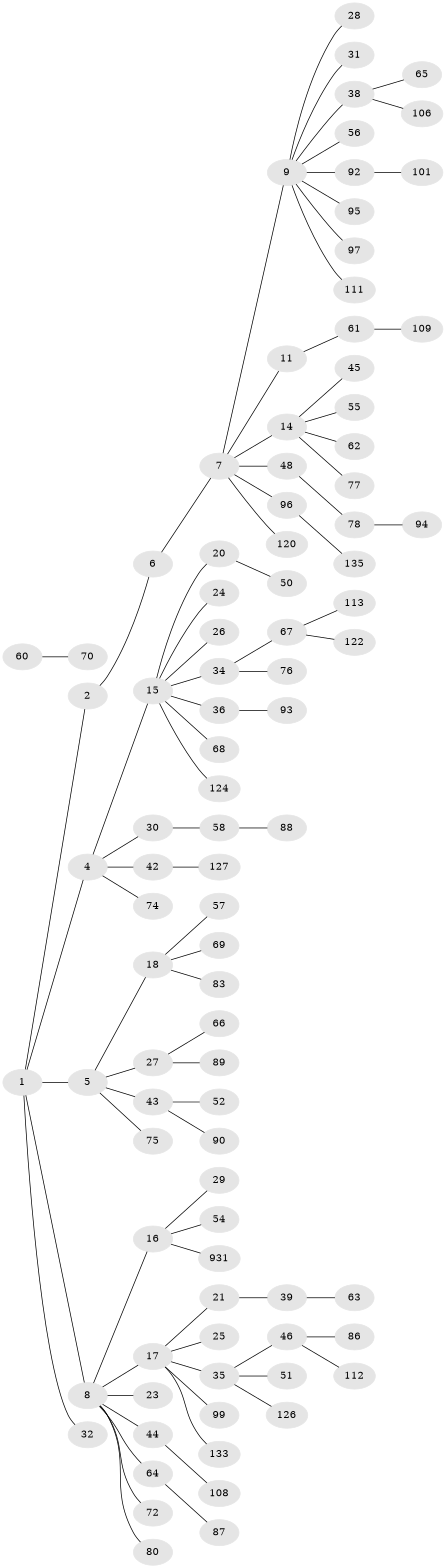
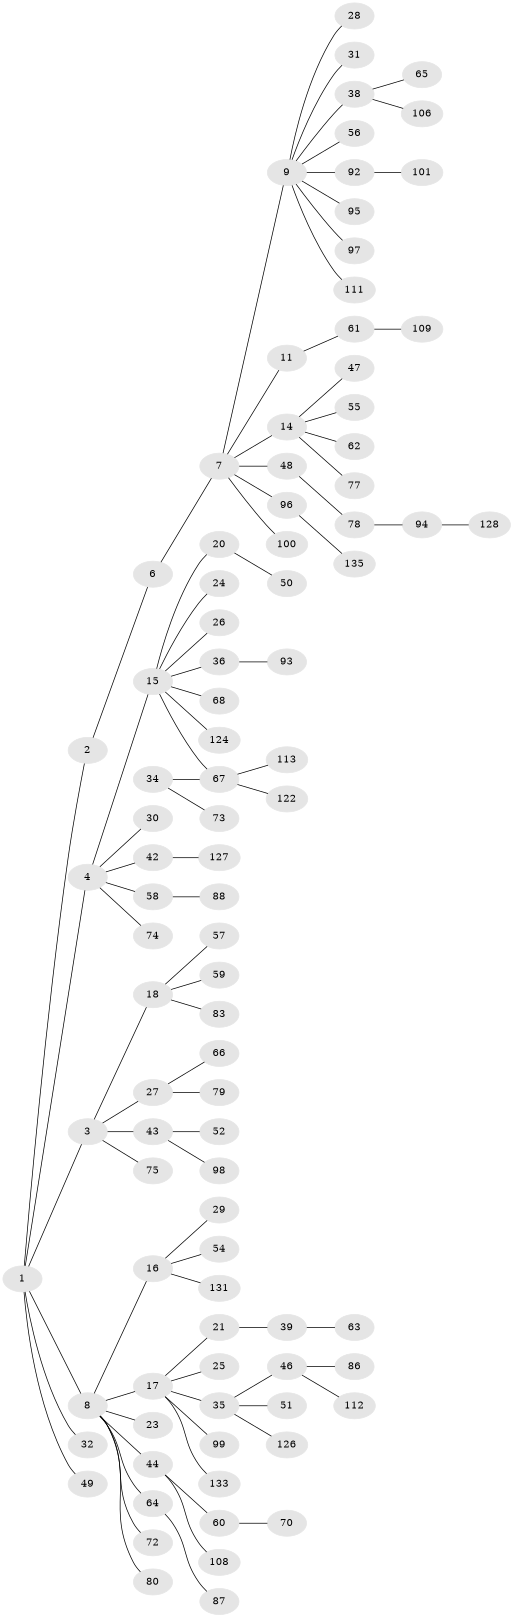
node "45": label "45" -> "47"
node "128": added
node "120": label "120" -> "100"
node "76": label "76" -> "73"
edge "34" -- "15": now "67" -- "15"
edge "30" -- "58": now "4" -- "58"
node "69": label "69" -> "59"
node "89": label "89" -> "79"
node "5": label "5" -> "3"
node "90": label "90" -> "98"
node "931": label "931" -> "131"
node "49": added
edge "44" -- "60": added
